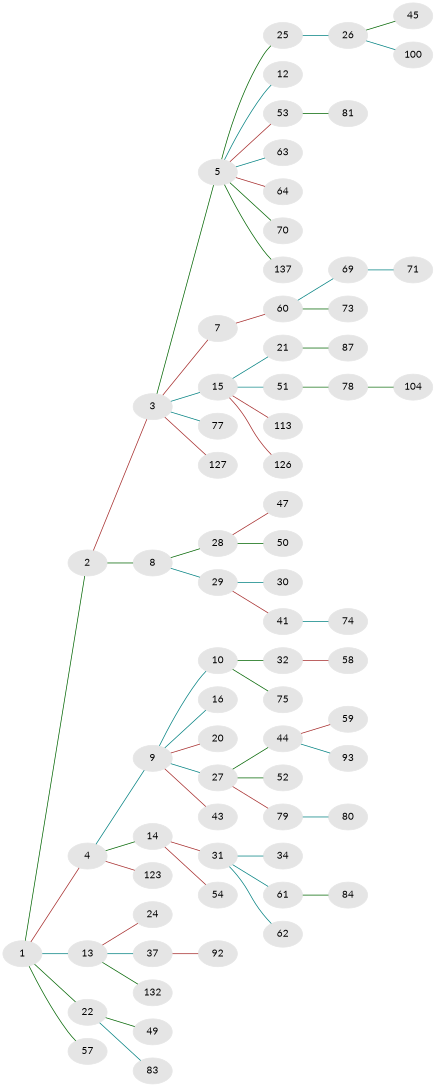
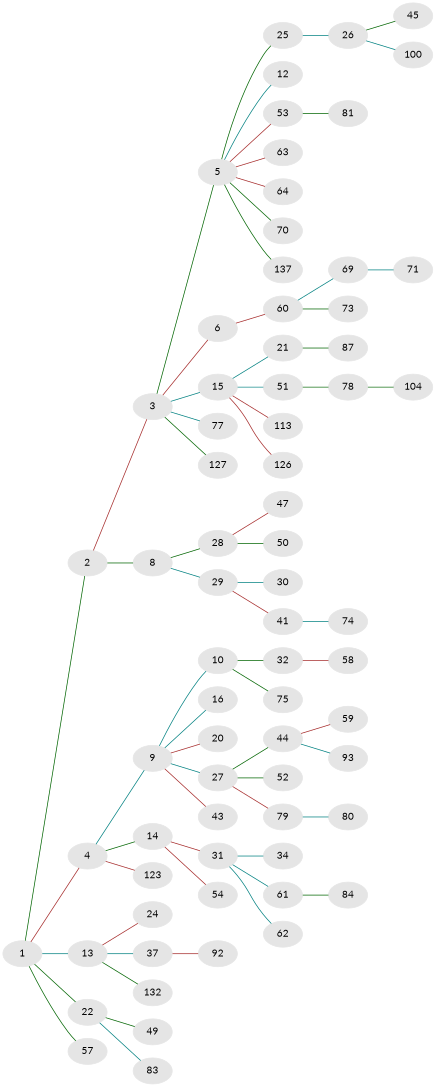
edge "63" -- "5": color teal -> brown
node "7": label "7" -> "6"
edge "3" -- "127": color brown -> darkgreen
